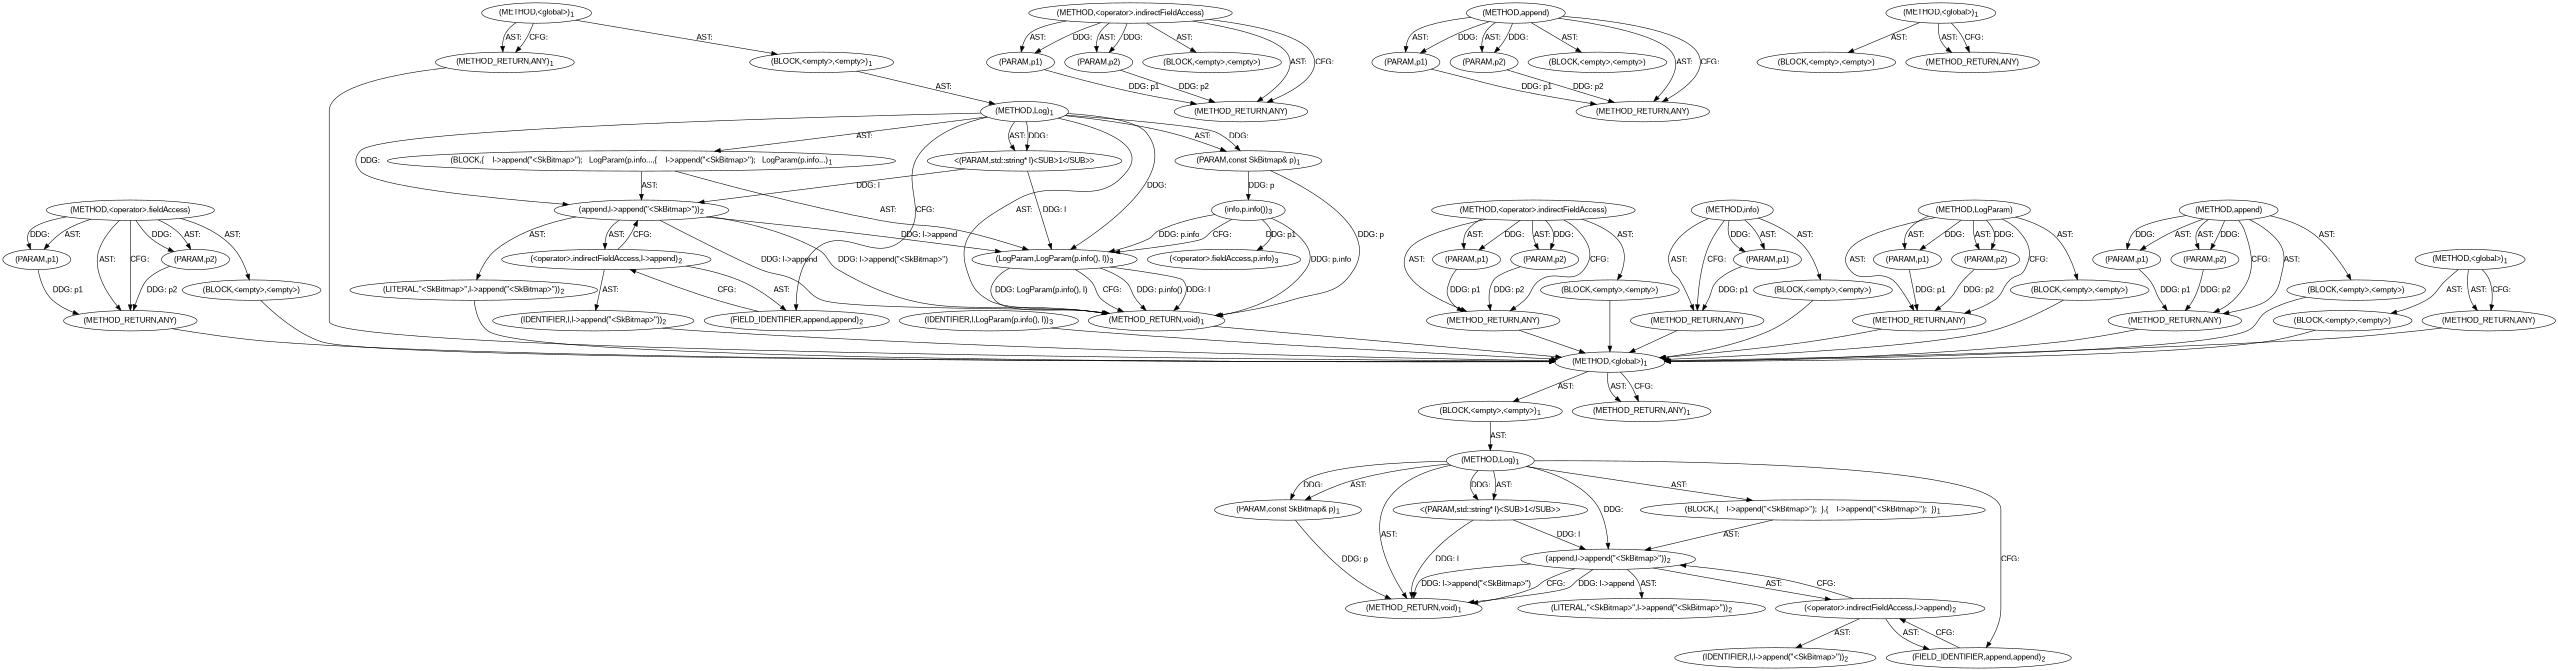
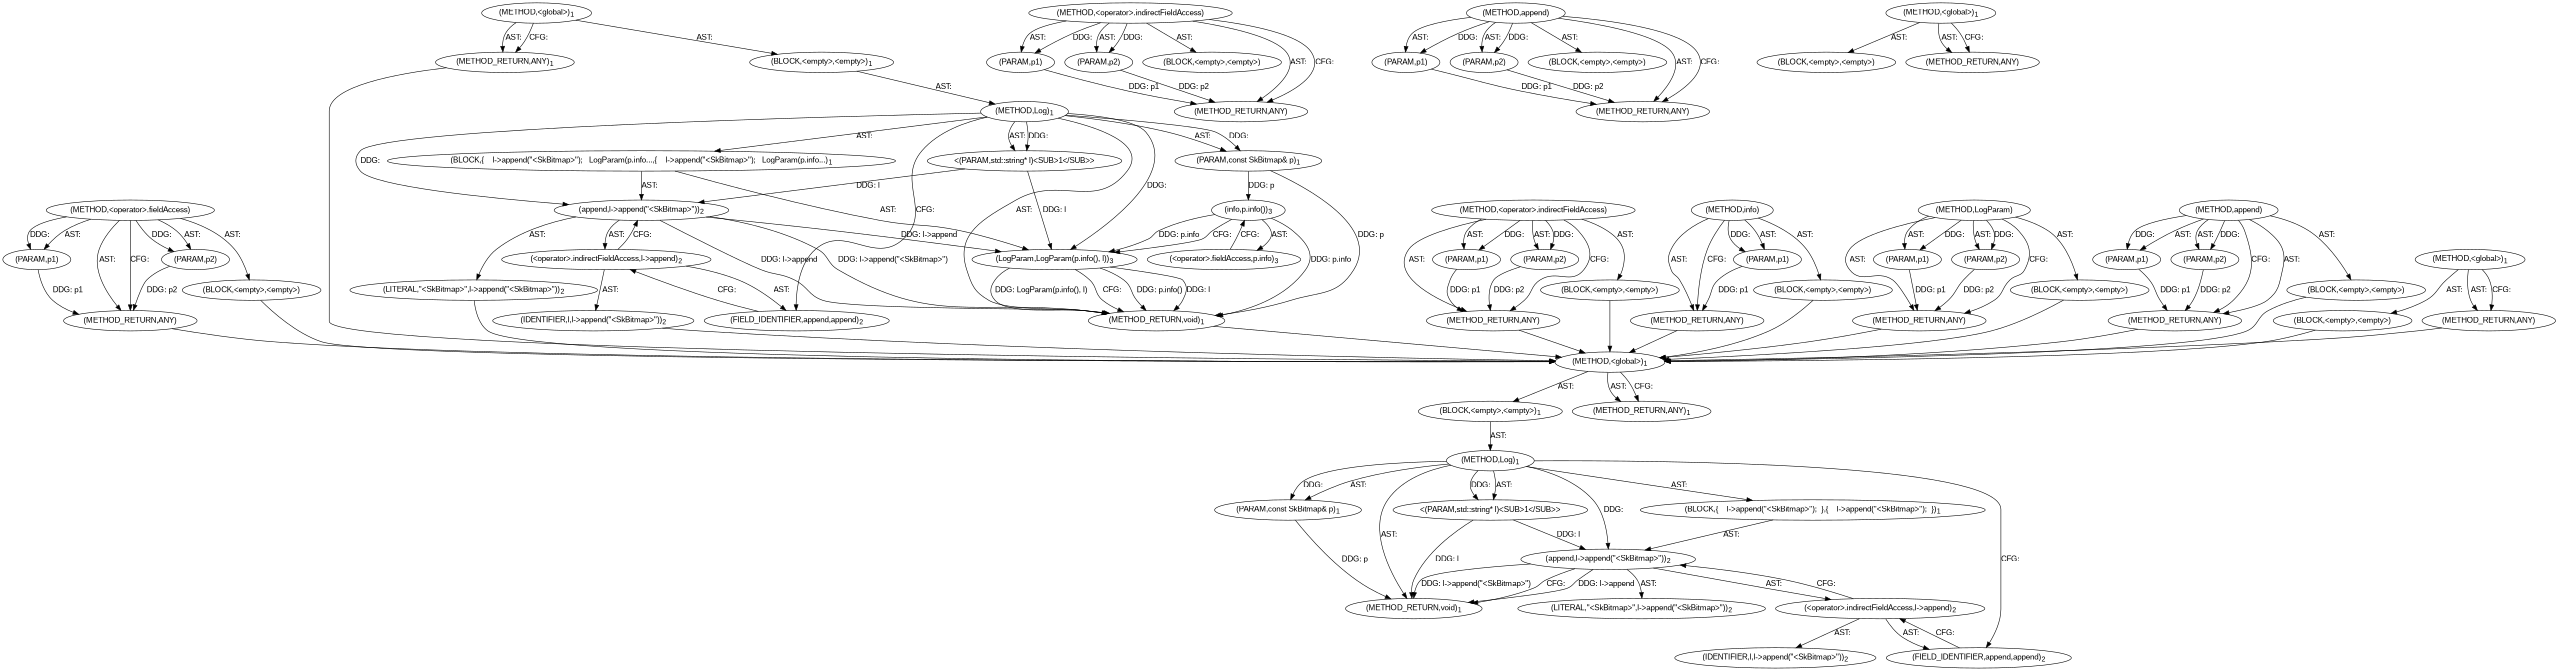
edge "(info,p.info())" -> "(<operator>.fieldAccess,p.info)": label "DDG: p1" -> "AST: "
edge "(<operator>.fieldAccess,p.info)" -> "(info,p.info())": added, label "CFG:"
node "(IDENTIFIER,l,LogParam(p.info(), l))": removed
